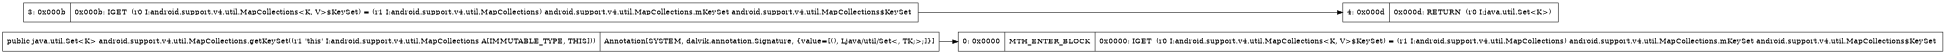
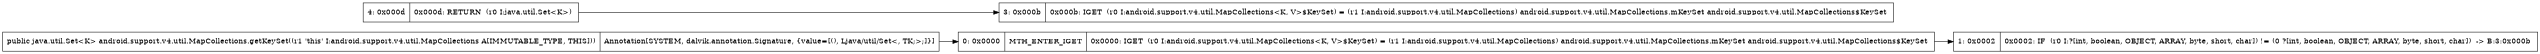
edge "3: 0x000b" -> "4: 0x000d": reversed
node "0: 0x0000": text "MTH_ENTER_BLOCK" -> "MTH_ENTER_IGET"
node "1: 0x0002": added
